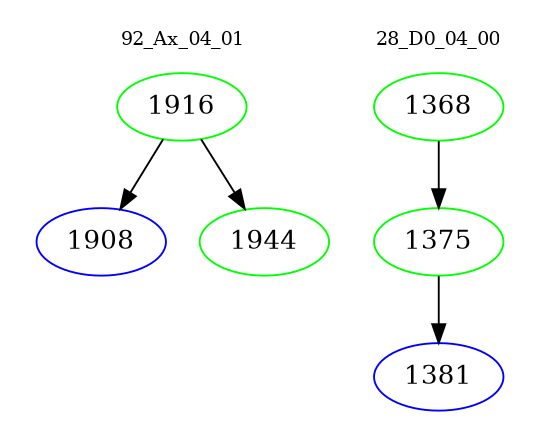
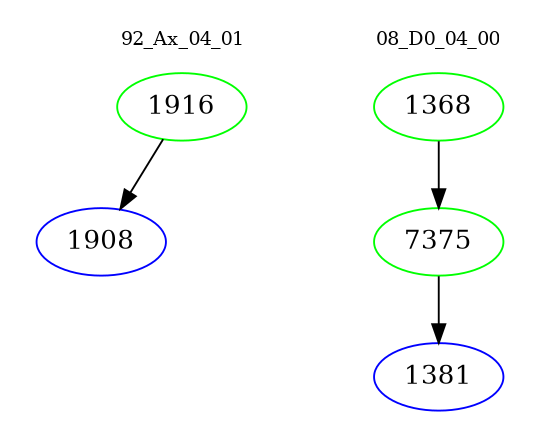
cluster "28_D0_04_00": label "28_D0_04_00" -> "08_D0_04_00"
node "1944": removed
node "1375": label "1375" -> "7375"
